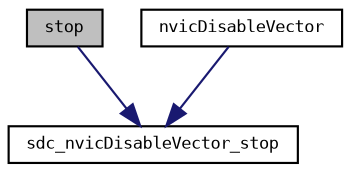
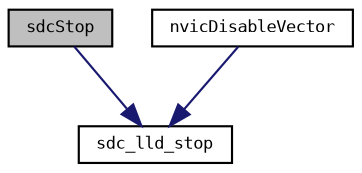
node "stop": label "stop" -> "sdcStop"
node "sdc_nvicDisableVector_stop": label "sdc_nvicDisableVector_stop" -> "sdc_lld_stop"
